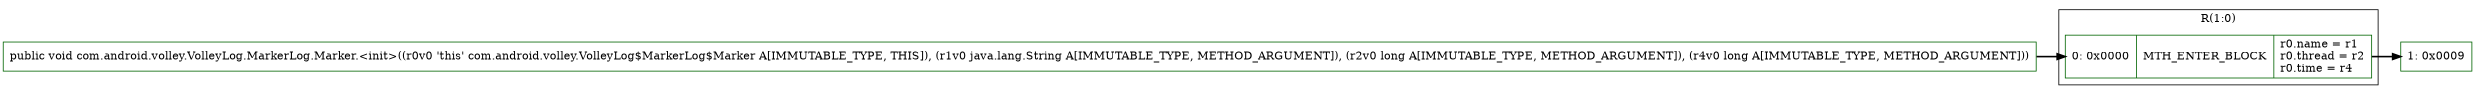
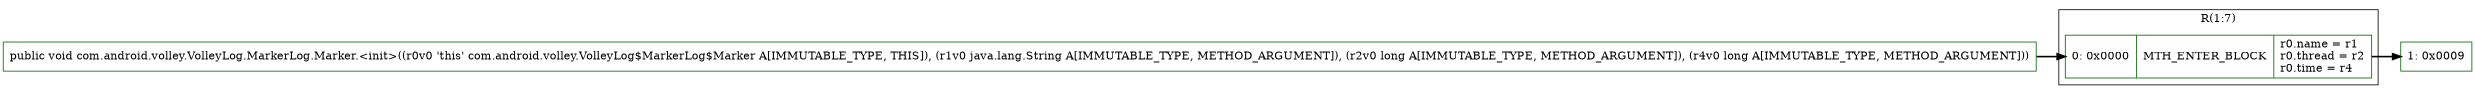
cluster "R(1:0)": label "R(1:0)" -> "R(1:7)"
